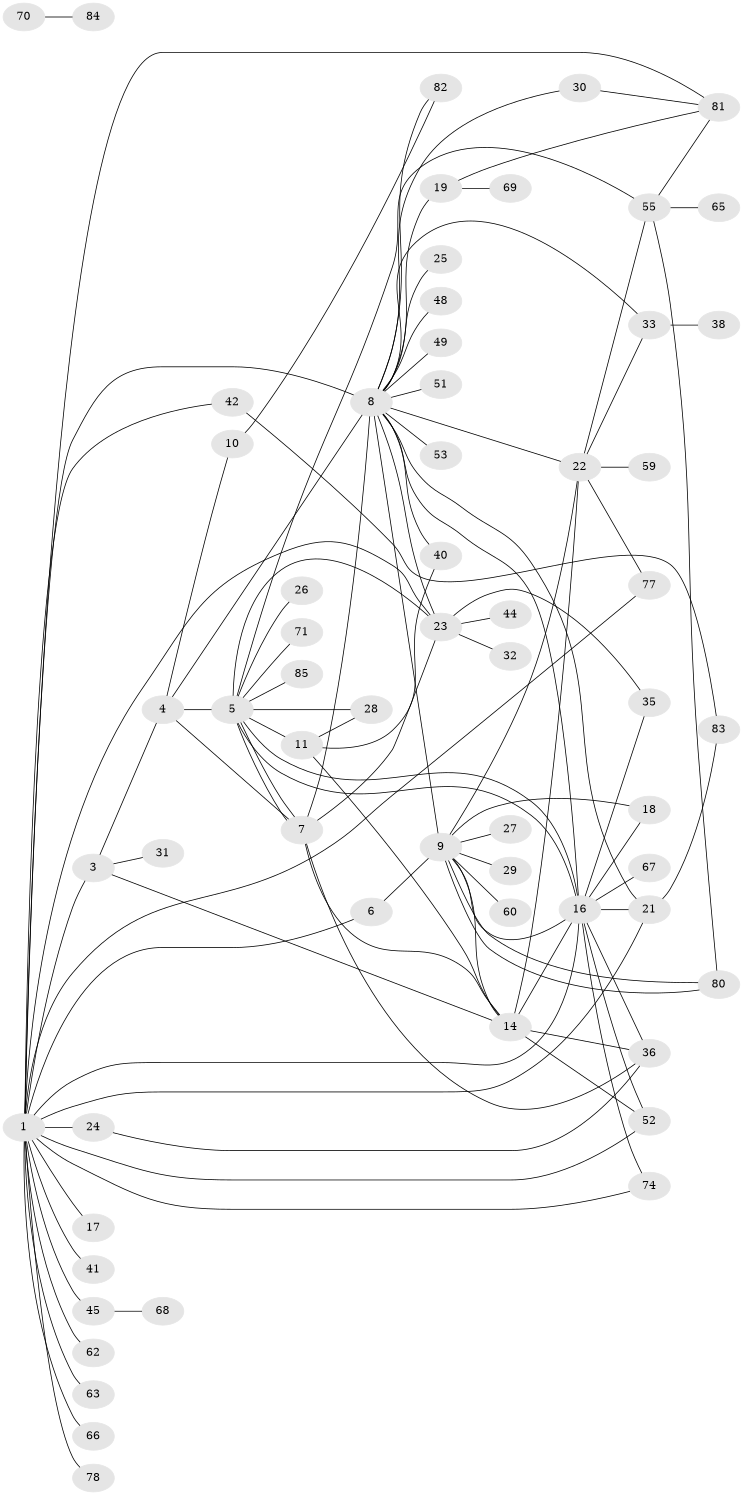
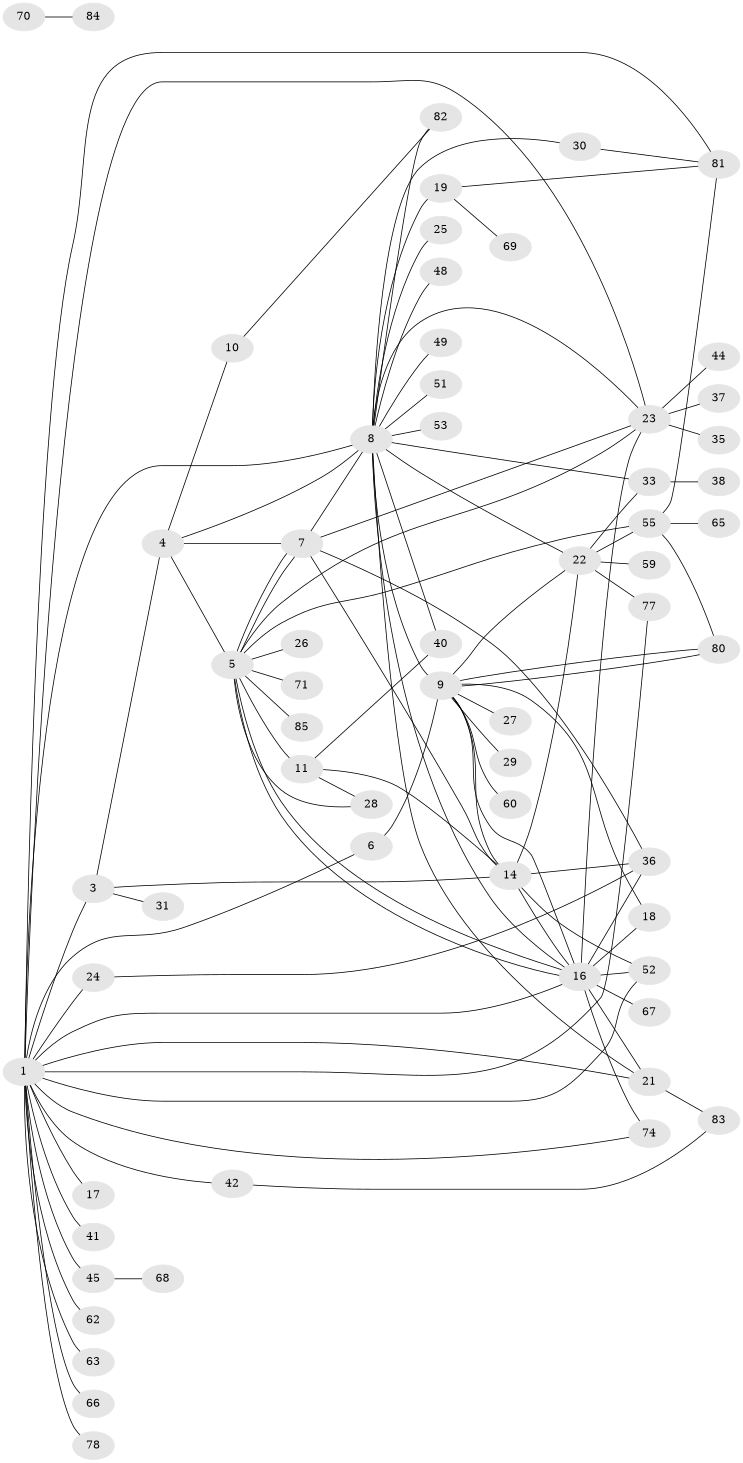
node "32": label "32" -> "37"
edge "35" -- "16": now "23" -- "16"
